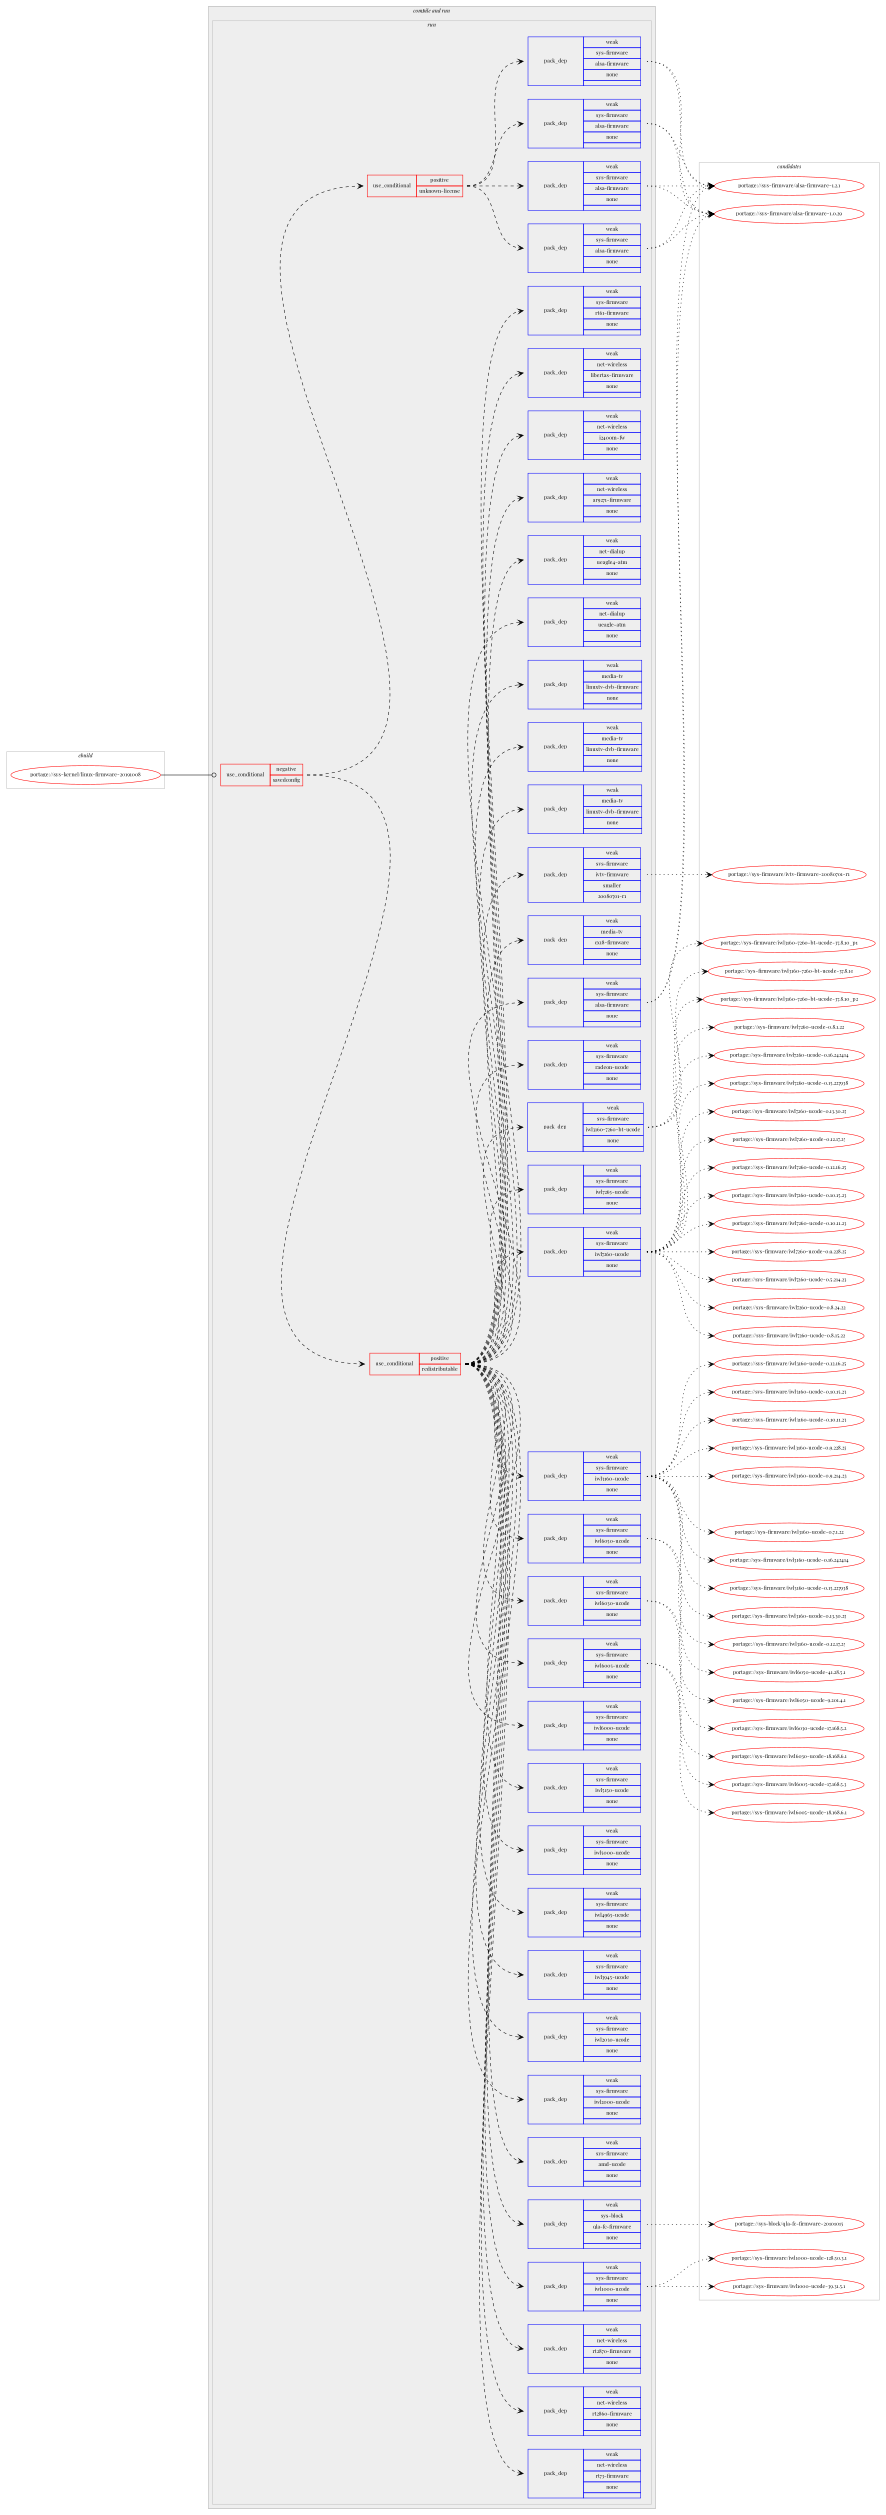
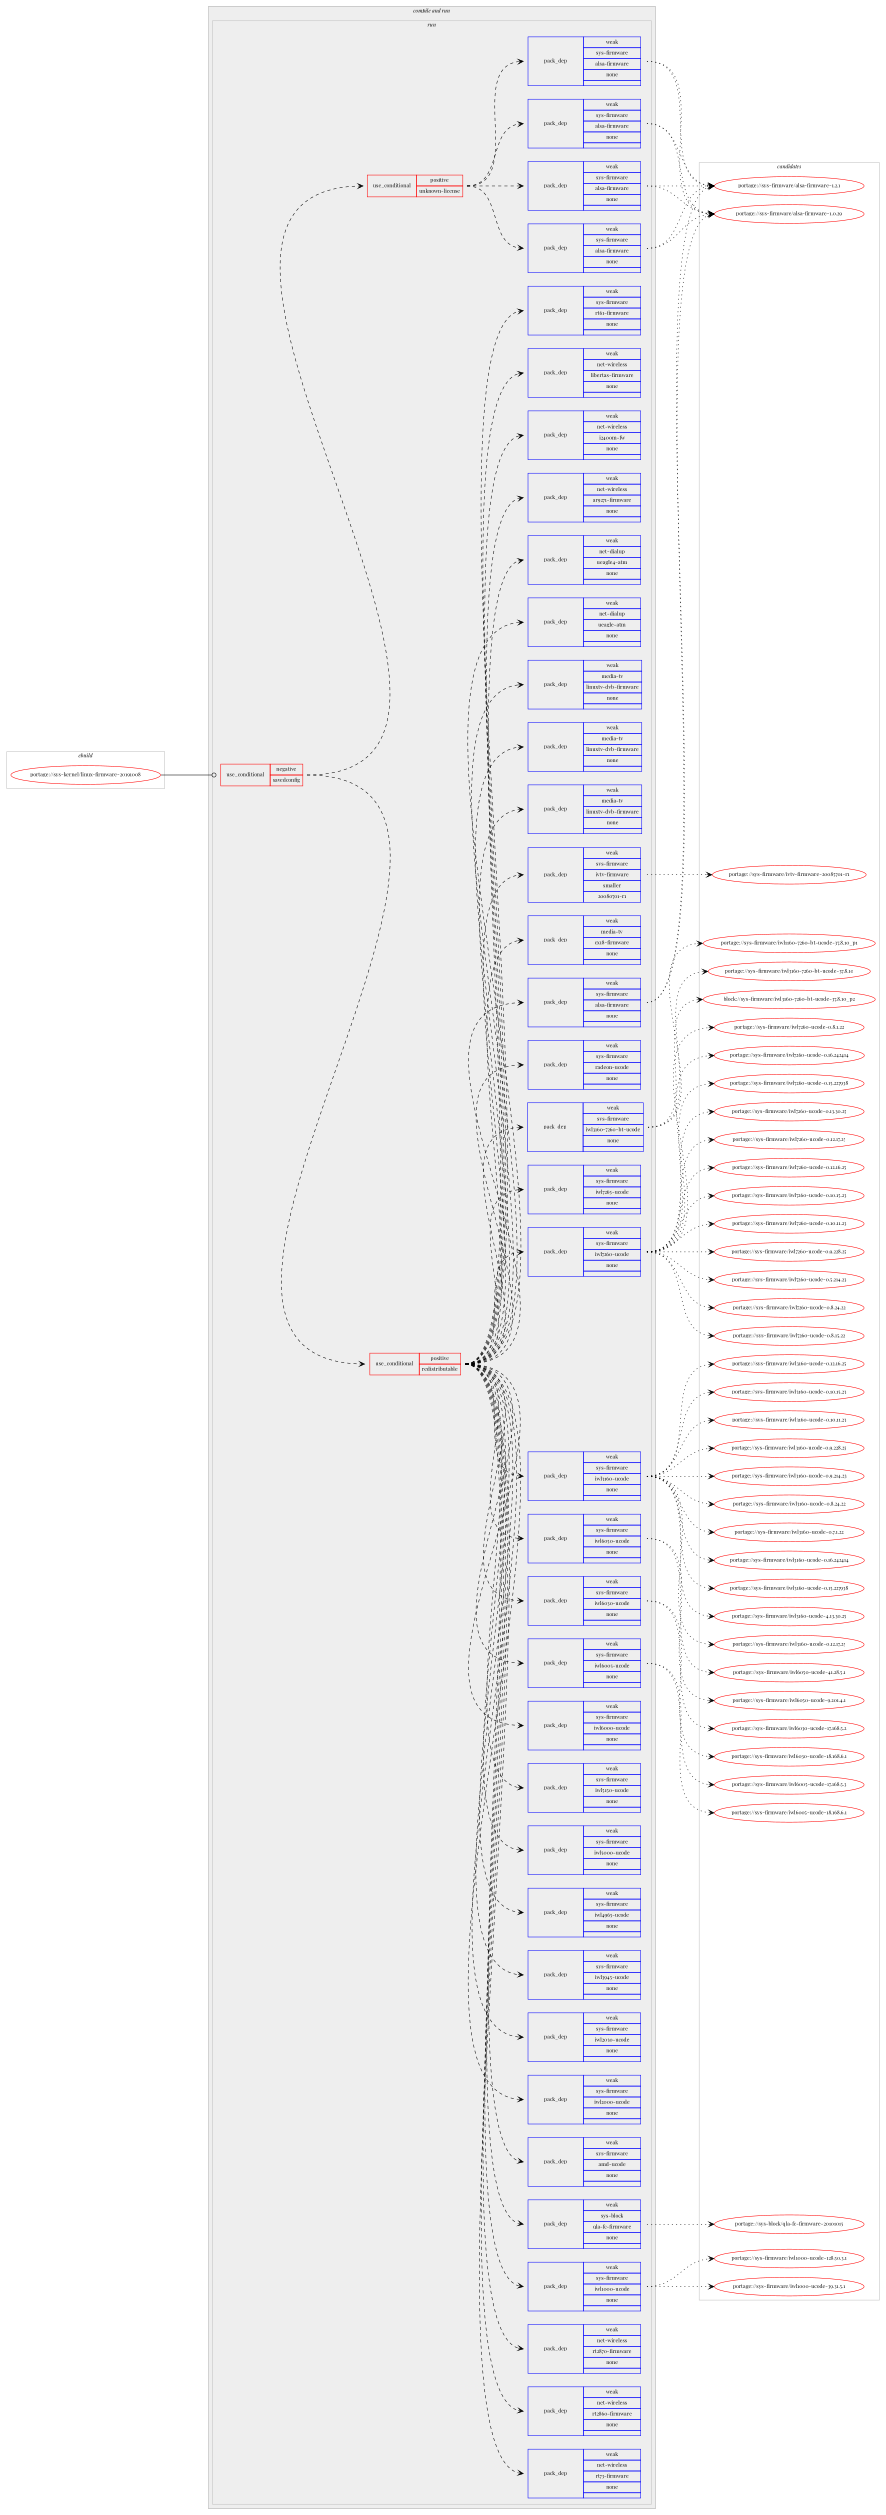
node "portage://sys-firmware/ivtv-firmware-20080701-r1": label "portage://sys-firmware/ivtv-firmware-20080701-r1" -> "portage://sys-firmware/ivtv-firmware-20085701-r1"
node "portage://sys-firmware/iwl3160-7260-bt-ucode-37.8.10_p1": label "portage://sys-firmware/iwl3160-7260-bt-ucode-37.8.10_p1" -> "portage://sys-firmware/iwl1160-7260-bt-ucode-37.8.10_p1"
node "portage://sys-firmware/iwl3160-7260-bt-ucode-37.8.10_p2": label "portage://sys-firmware/iwl3160-7260-bt-ucode-37.8.10_p2" -> "block://sys-firmware/iwl3160-7260-bt-ucode-37.8.10_p2"
node "portage://sys-firmware/iwl3160-ucode-0.8.24.22": added
node "portage://sys-firmware/iwl3160-ucode-0.13.30.25": label "portage://sys-firmware/iwl3160-ucode-0.13.30.25" -> "portage://sys-firmware/iwl3160-ucode-4.13.30.25"
